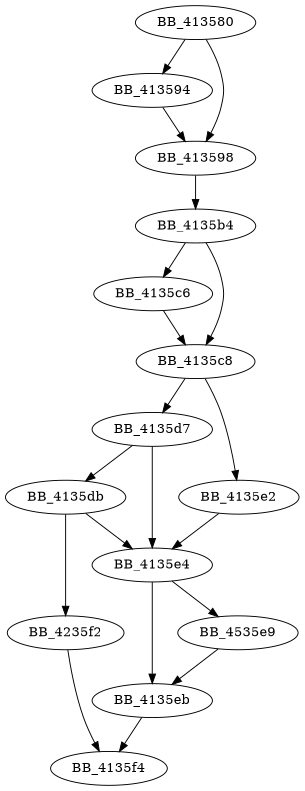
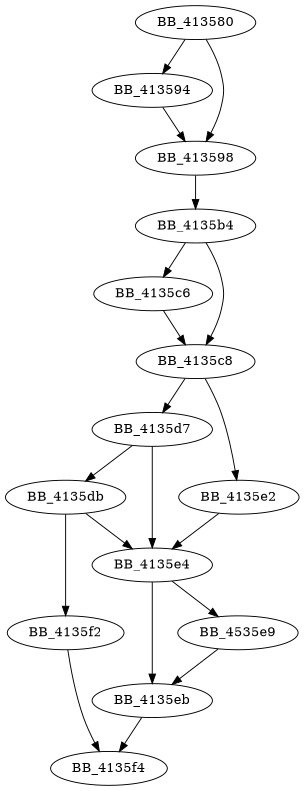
node "BB_4235f2": label "BB_4235f2" -> "BB_4135f2"
